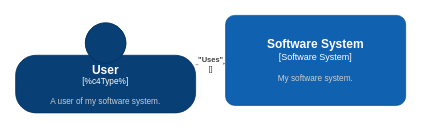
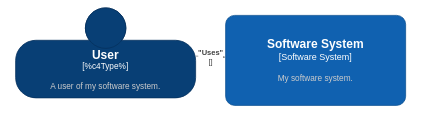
node "User [%c4Type%] A user of my software system.": moved (105, 68) -> (105, 53)
